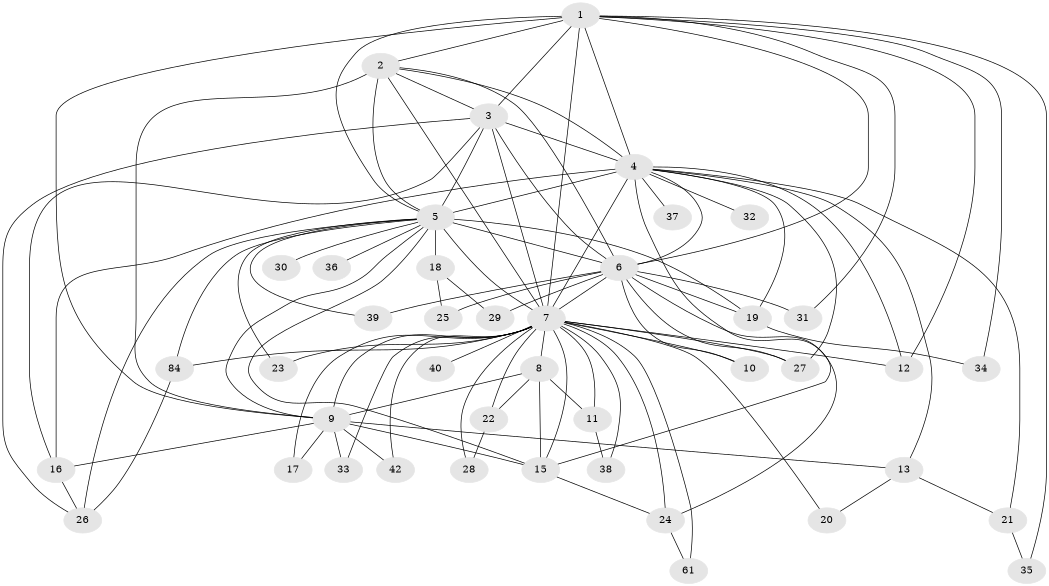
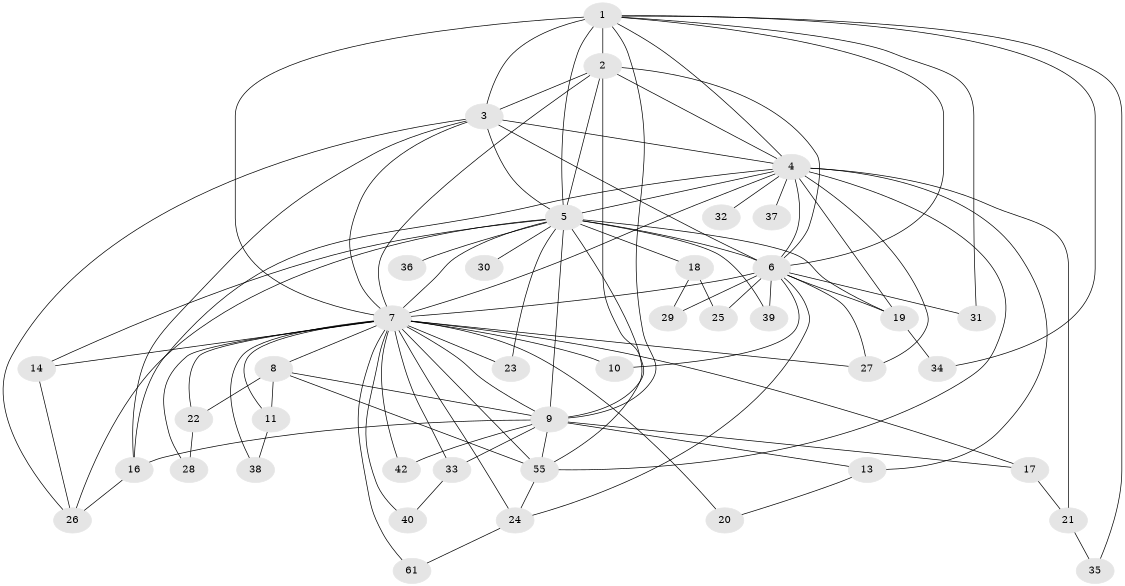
node "84": label "84" -> "14"
node "12": removed
node "15": label "15" -> "55"
edge "33" -- "40": added
edge "13" -- "21": now "17" -- "21"
